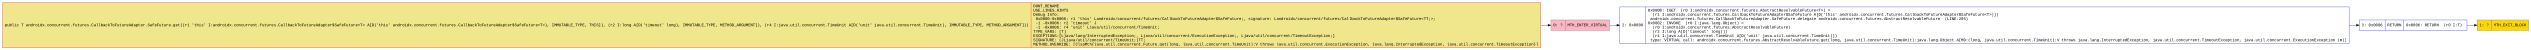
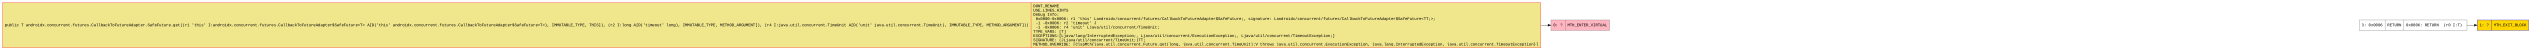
node "2: 0x0000": removed
node "3: 0x0006": color blue -> gray40
node "1: ?": color gray40 -> blue
